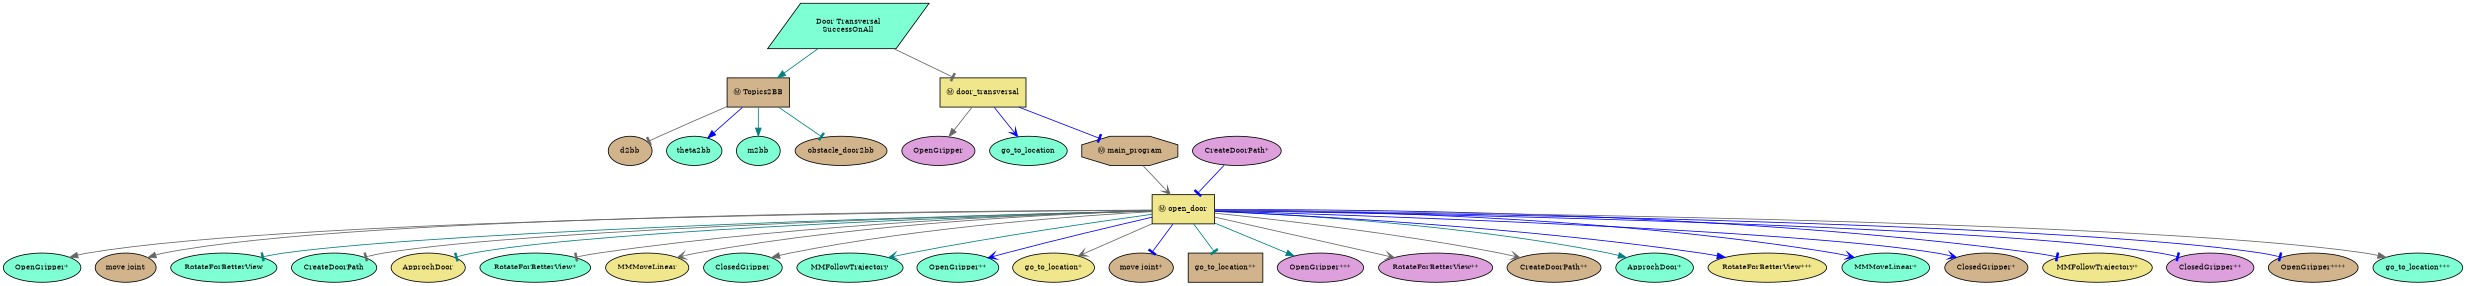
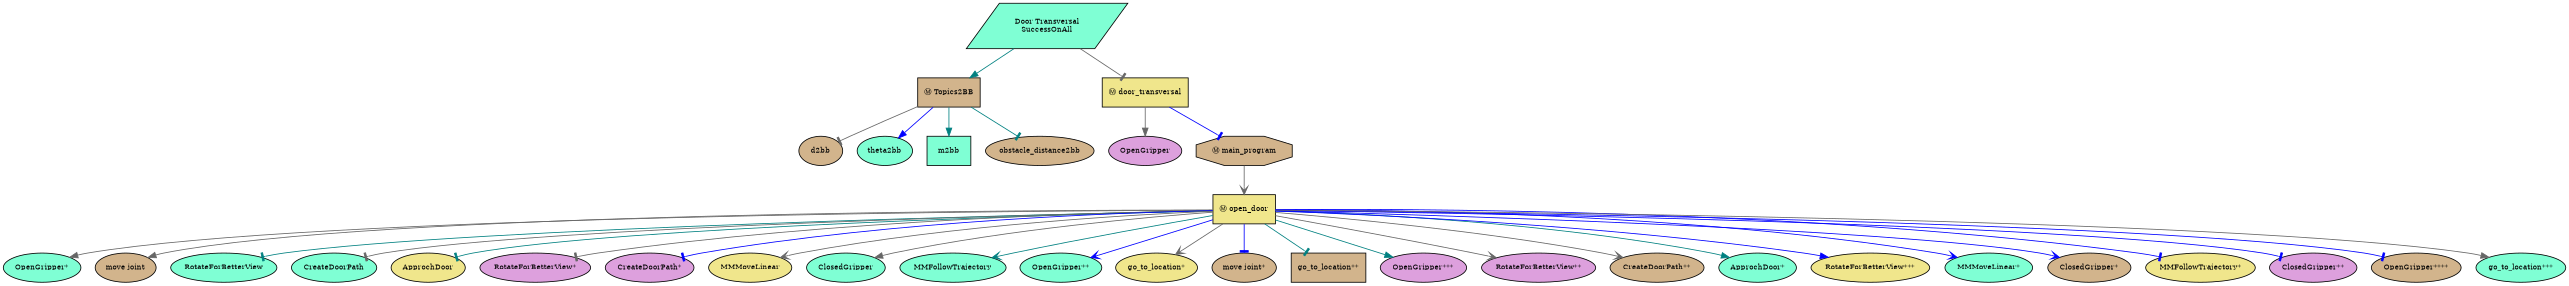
node "m2bb": shape ellipse -> box
node "obstacle_door2bb": label "obstacle_door2bb" -> "obstacle_distance2bb"
node "go_to_location": removed
edge "CreateDoorPath*" -> "Ⓜ open_door": reversed
node "RotateForBetterView*": fillcolor aquamarine -> plum
